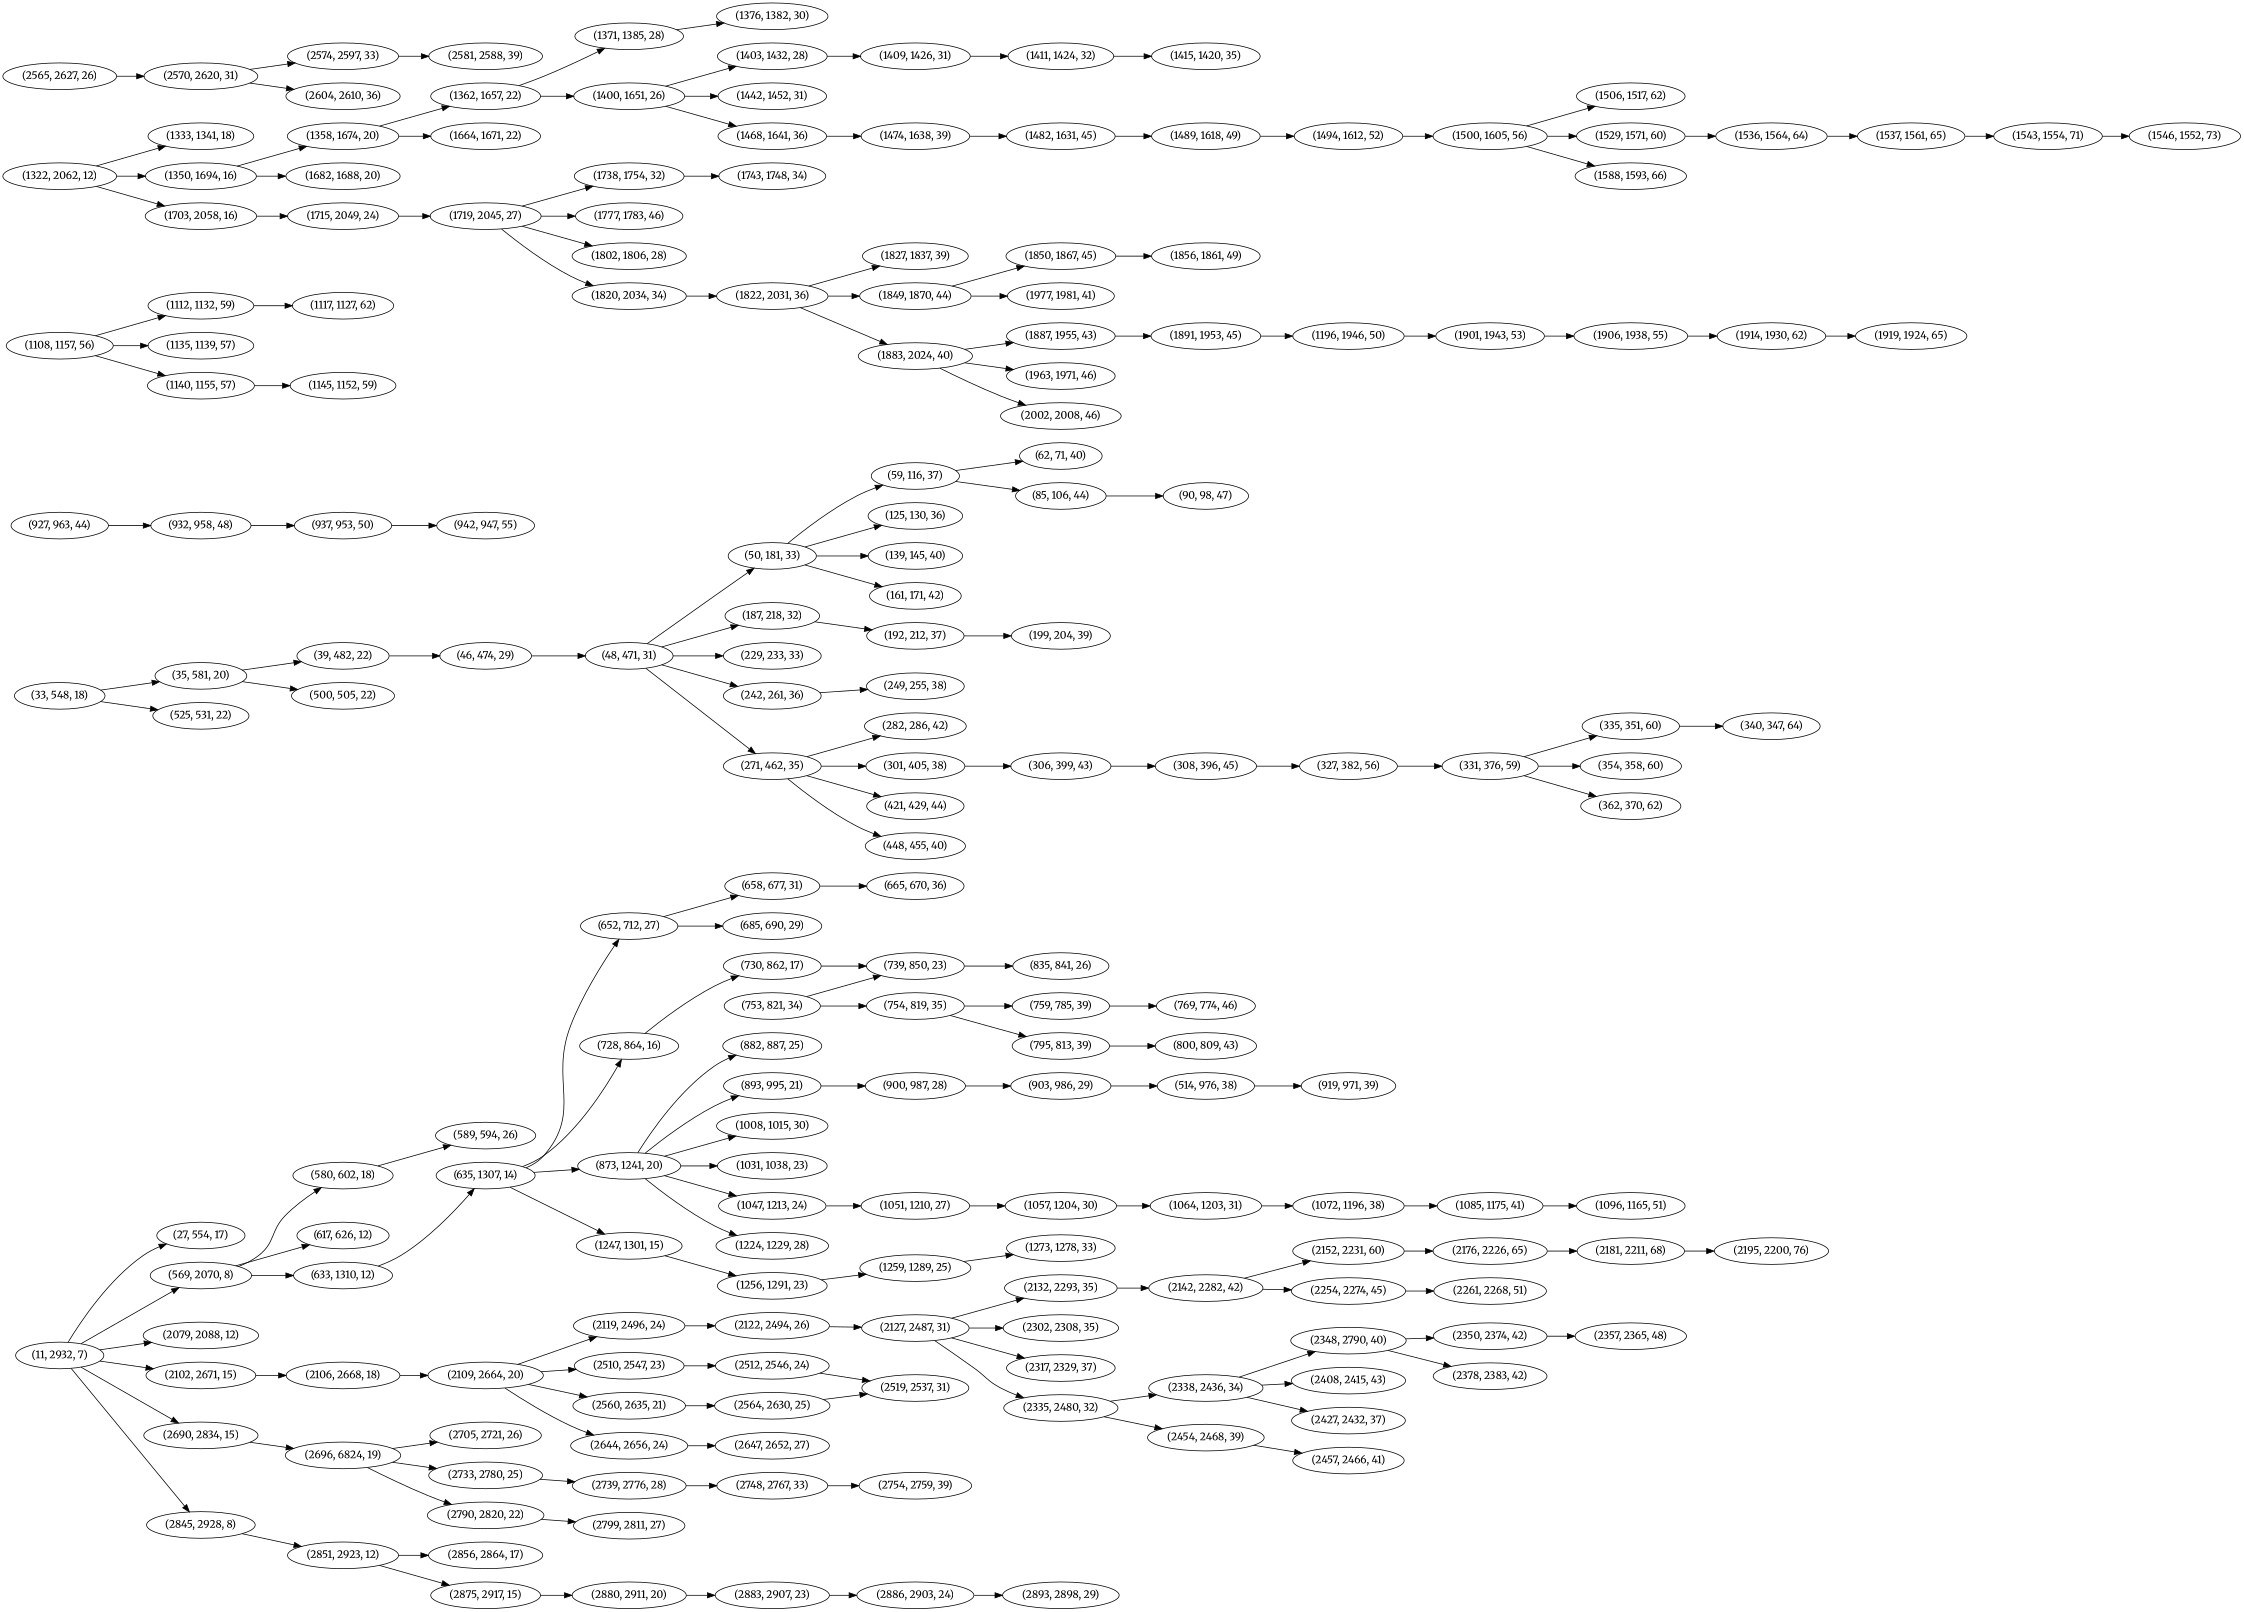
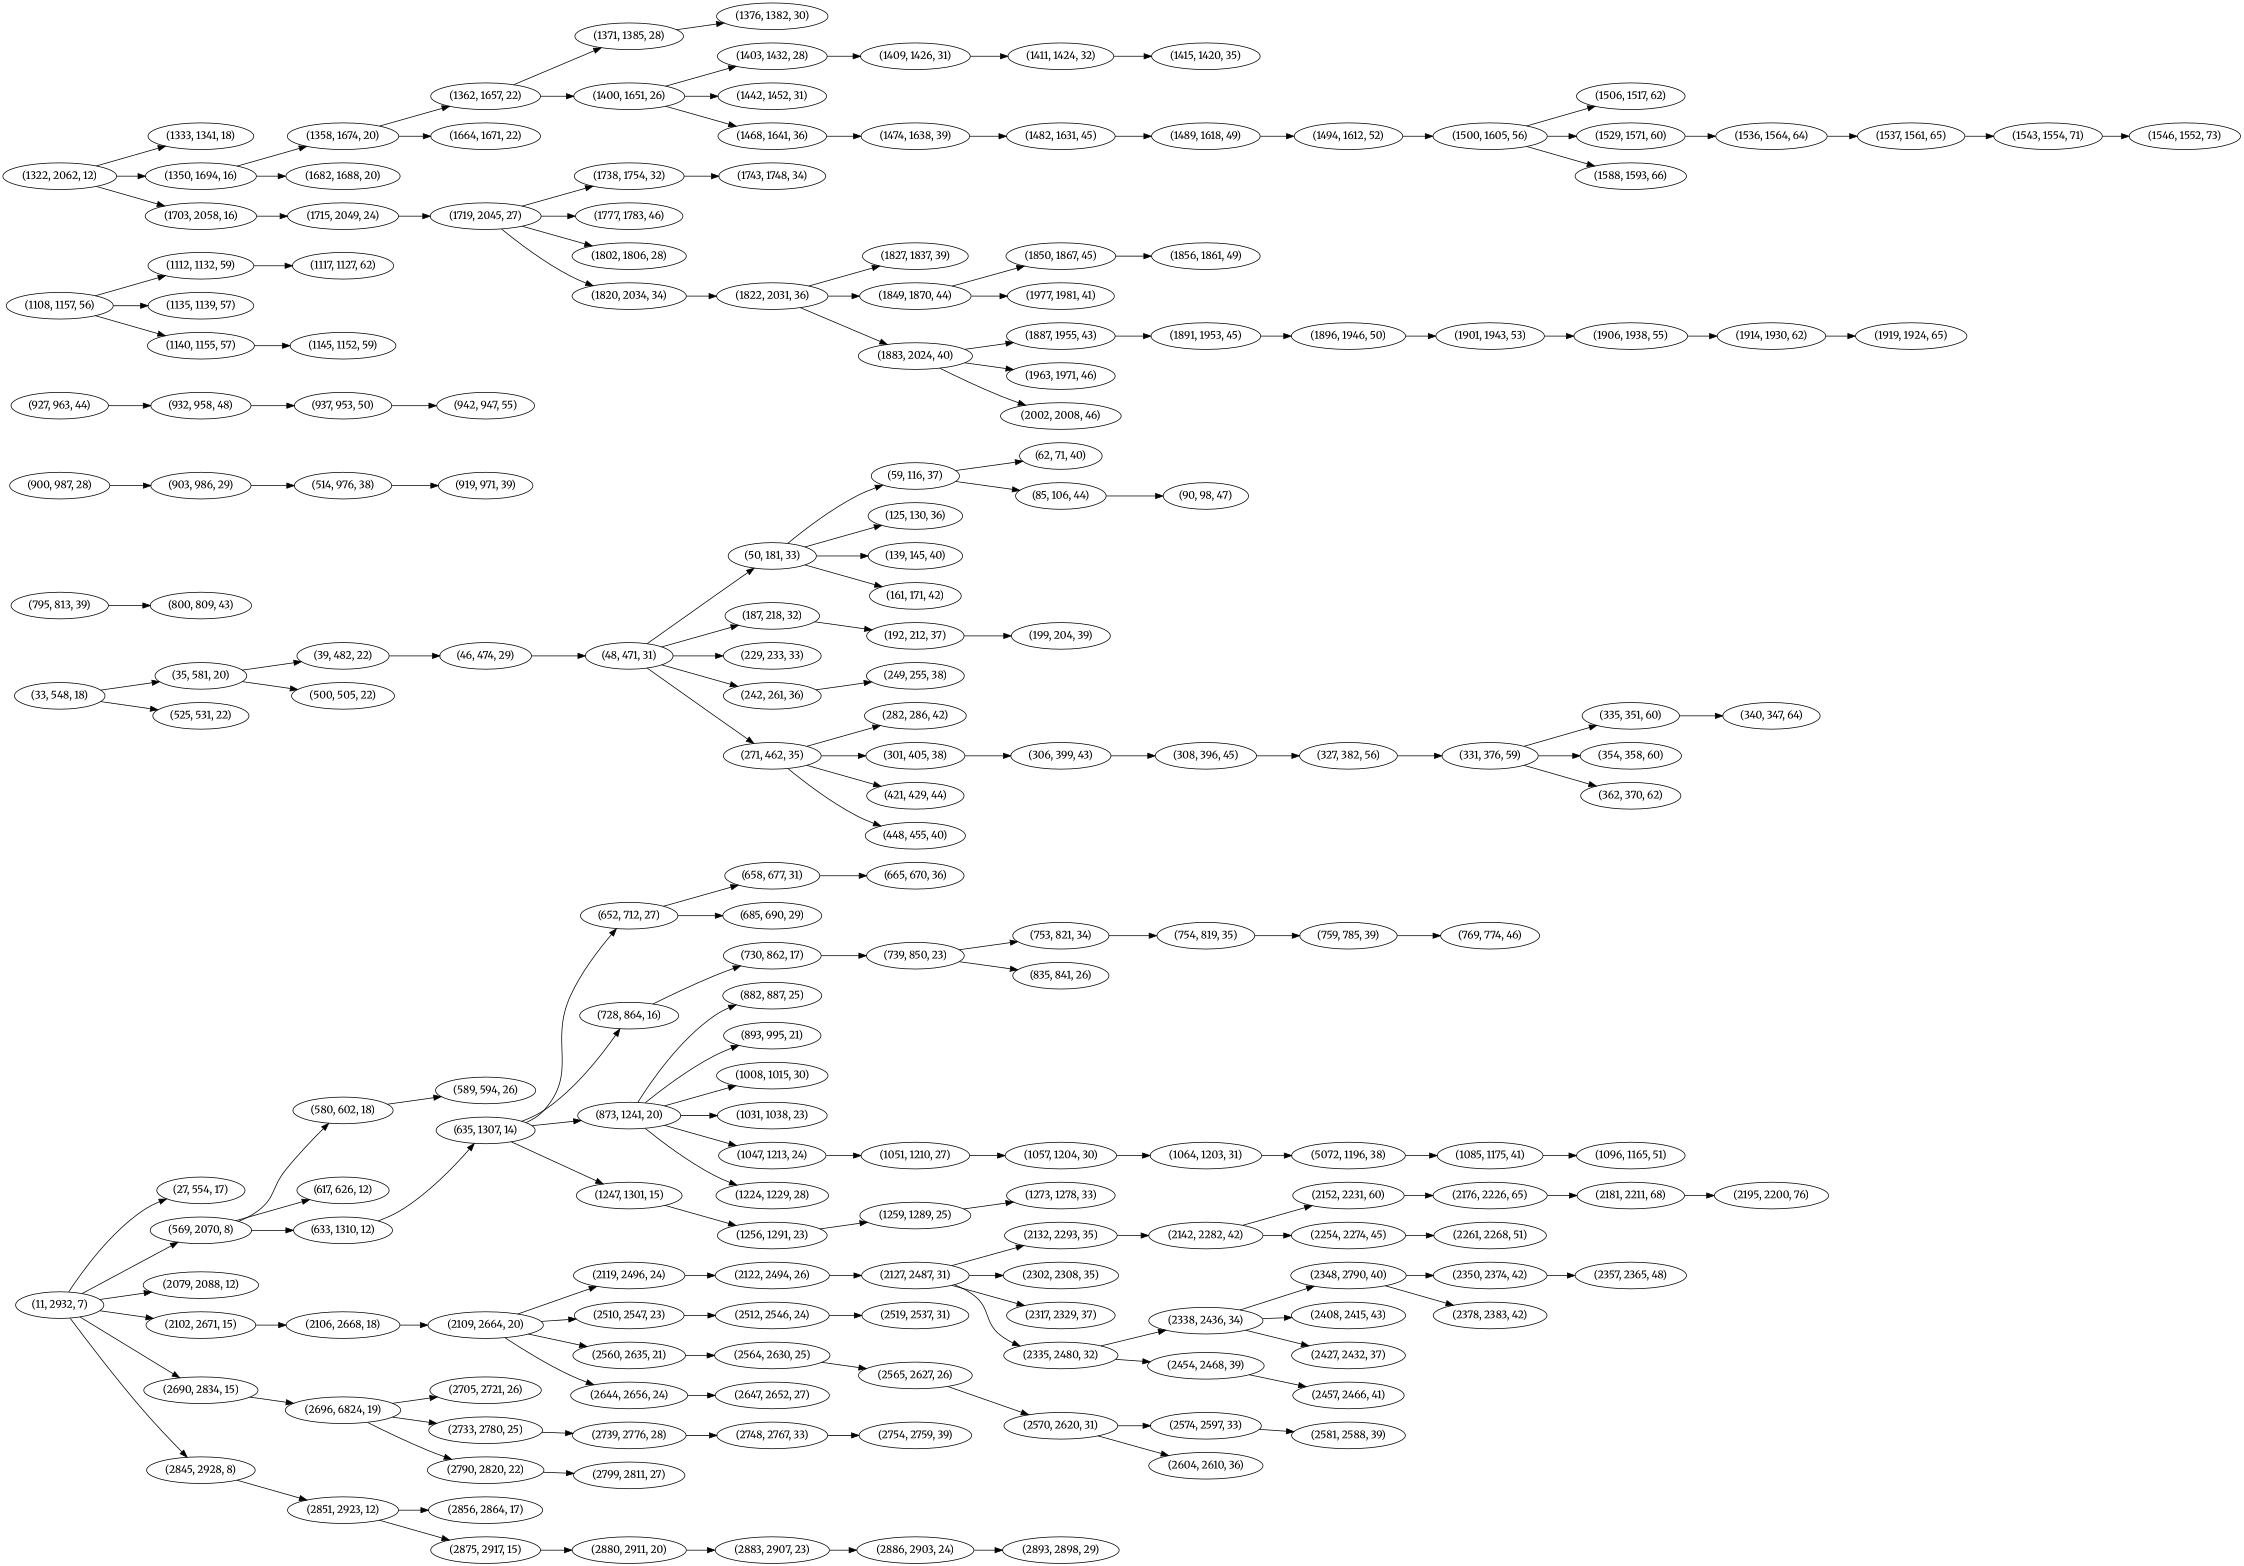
node "(1196, 1946, 50)": label "(1196, 1946, 50)" -> "(1896, 1946, 50)"
edge "(753, 821, 34)" -> "(739, 850, 23)": reversed
edge "(754, 819, 35)" -> "(795, 813, 39)": removed
edge "(893, 995, 21)" -> "(900, 987, 28)": removed
node "(1072, 1196, 38)": label "(1072, 1196, 38)" -> "(5072, 1196, 38)"
edge "(2564, 2630, 25)" -> "(2519, 2537, 31)": now "(2564, 2630, 25)" -> "(2565, 2627, 26)"
